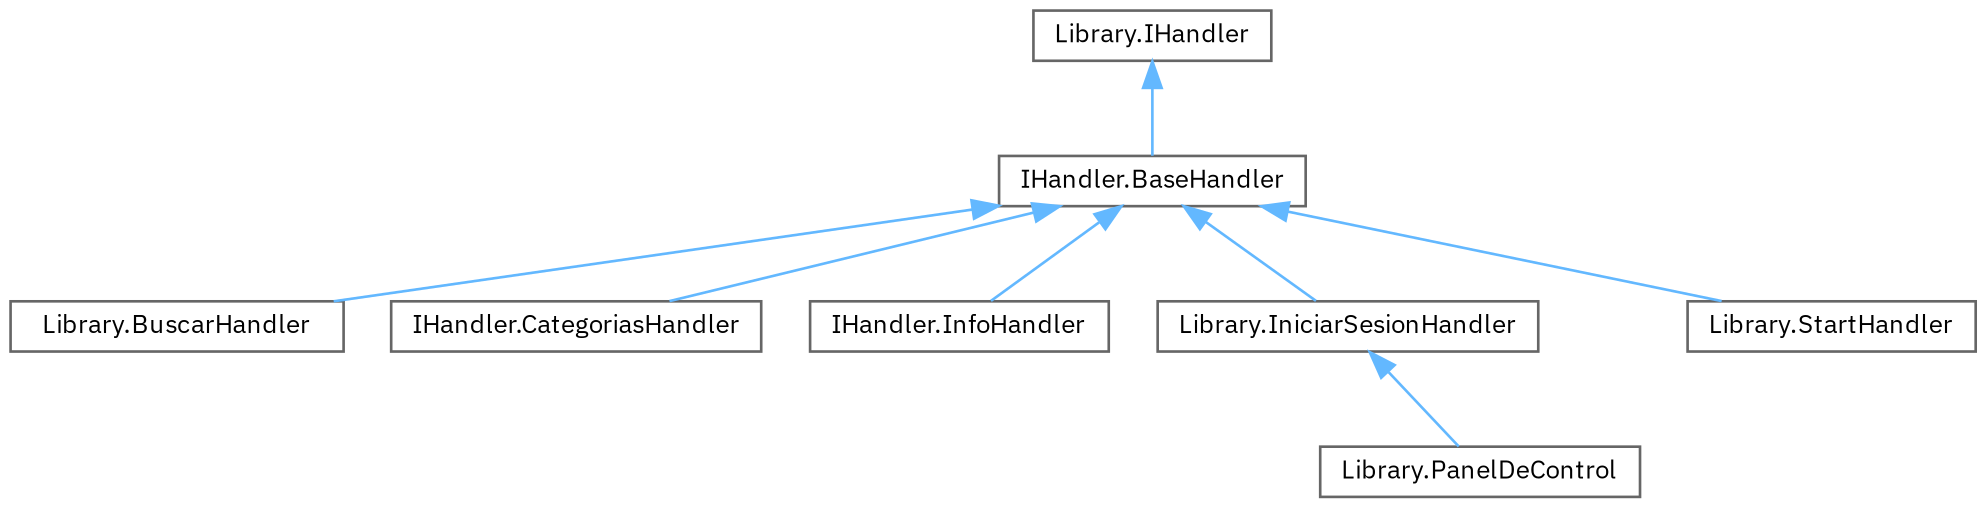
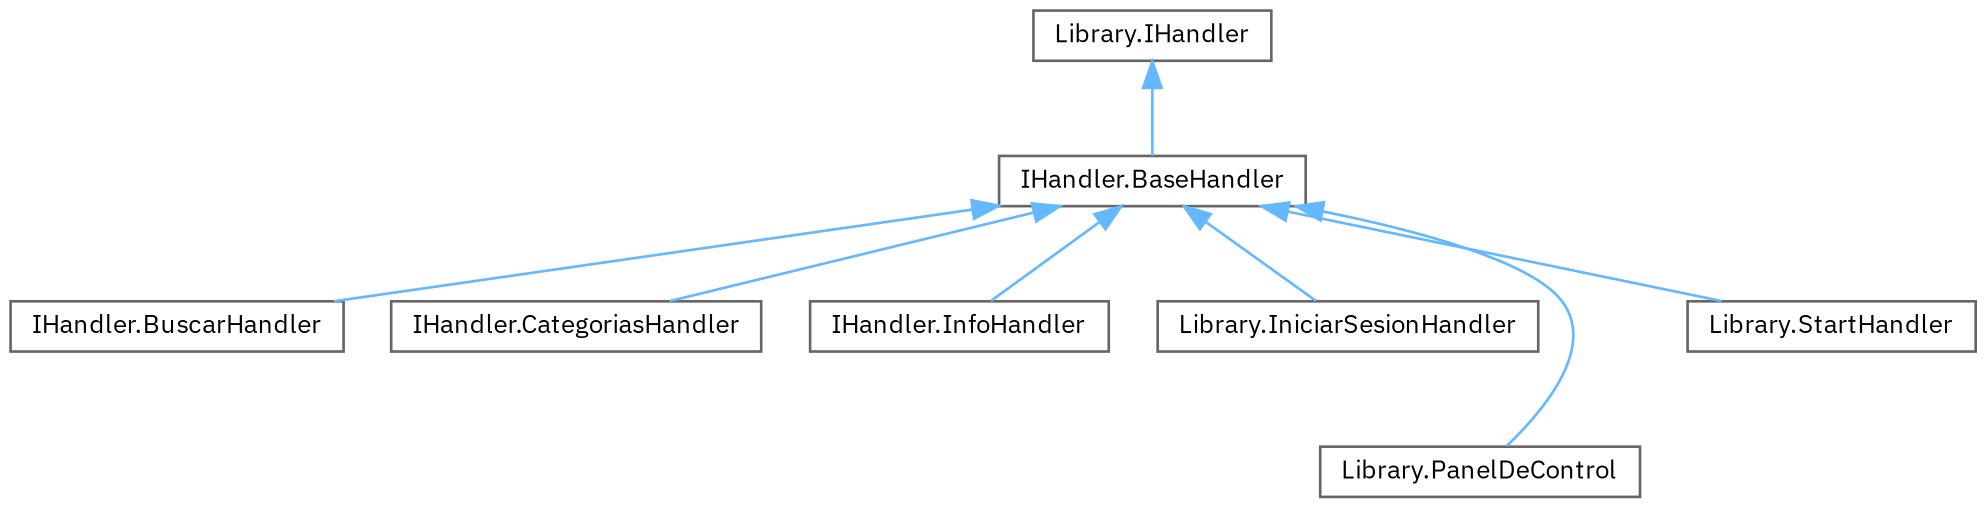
node "Library.BuscarHandler": label "Library.BuscarHandler" -> "IHandler.BuscarHandler"
edge "Library.PanelDeControl" -> "Library.IniciarSesionHandler": now "Library.PanelDeControl" -> "IHandler.BaseHandler"
